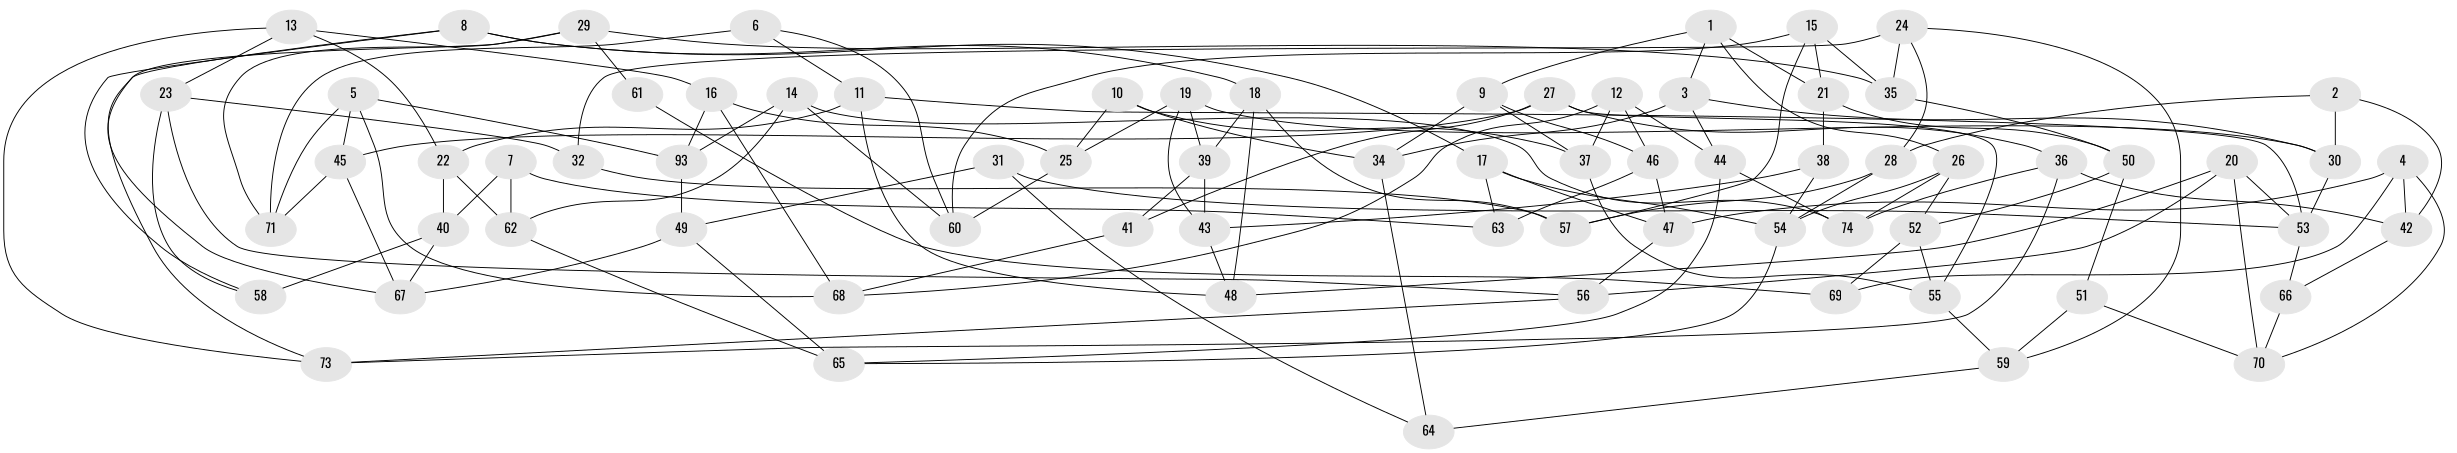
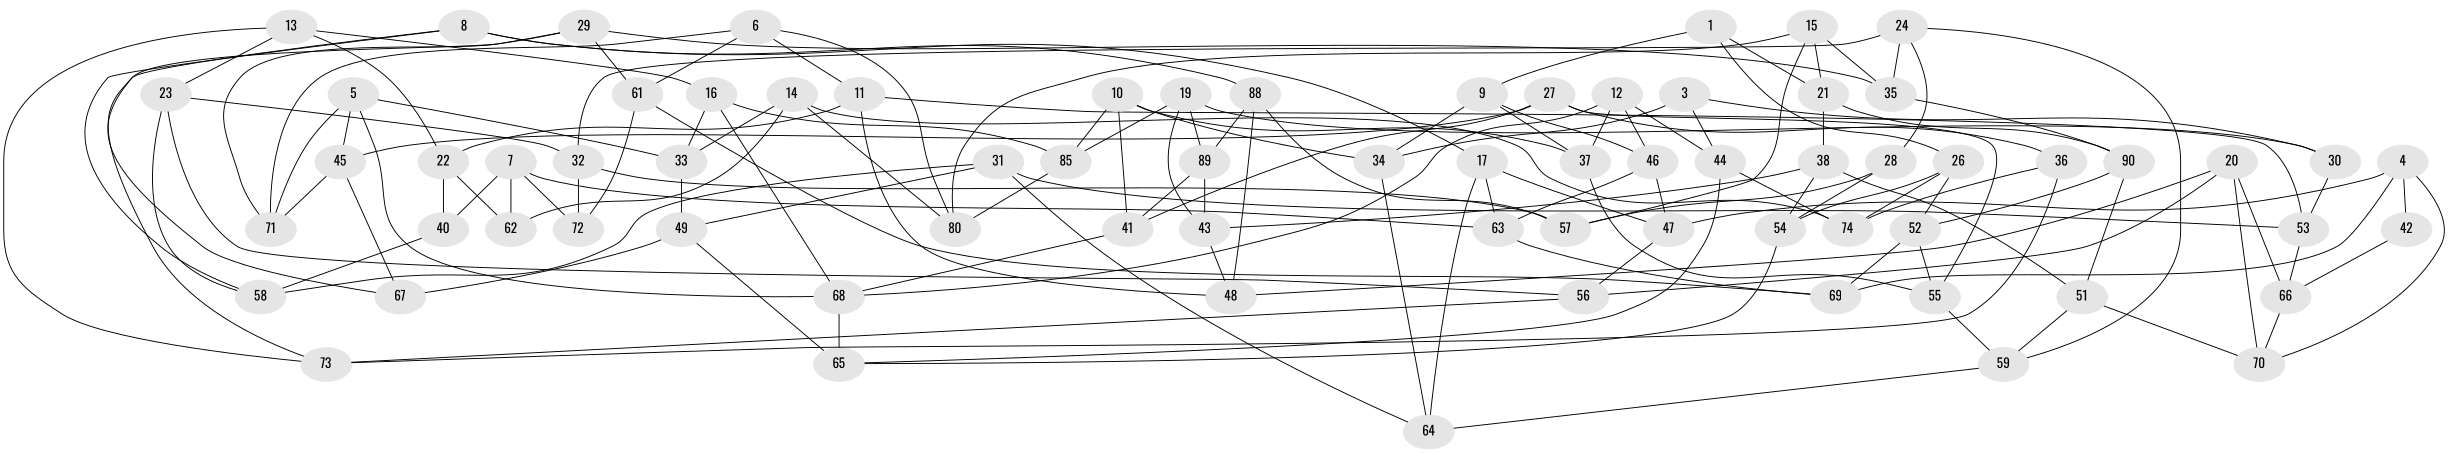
edge "1" -- "3": removed
edge "6" -- "61": added
node "18": label "18" -> "88"
node "2": removed
node "93": label "93" -> "33"
node "25": label "25" -> "85"
edge "10" -- "41": added
node "39": label "39" -> "89"
node "50": label "50" -> "90"
edge "20" -- "53": now "20" -- "66"
edge "36" -- "42": removed
edge "17" -- "54": now "17" -- "64"
node "72": added
node "60": label "60" -> "80"
edge "38" -- "51": added
edge "31" -- "58": added
edge "40" -- "67": removed
edge "63" -- "69": added
edge "62" -- "65": now "68" -- "65"
